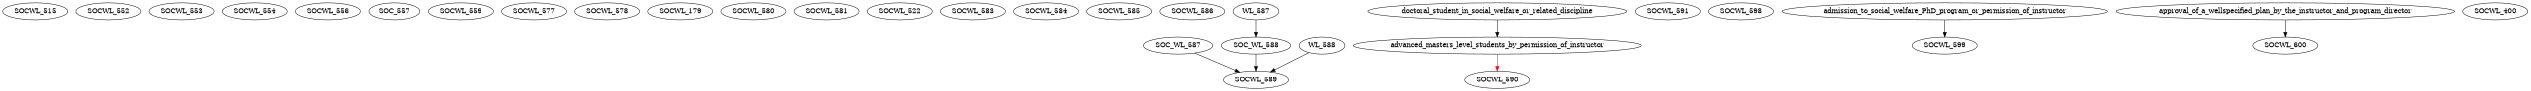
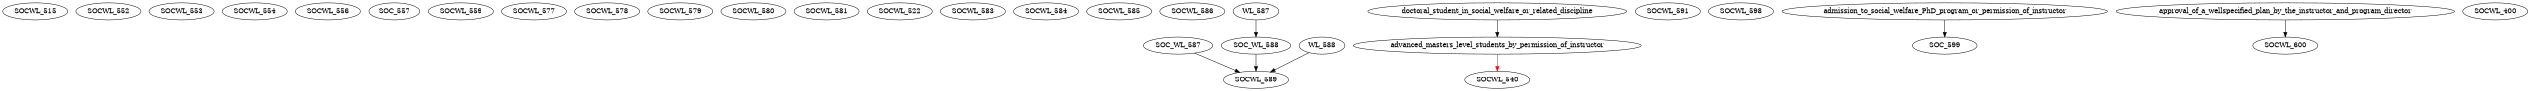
node "SOCWL_179": label "SOCWL_179" -> "SOCWL_579"
node "SOCWL_599": label "SOCWL_599" -> "SOC_599"
node "SOCWL_590": label "SOCWL_590" -> "SOCWL_540"
